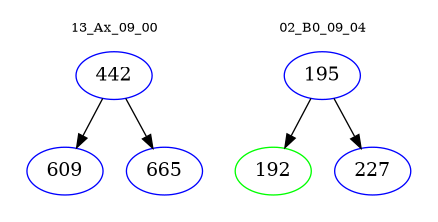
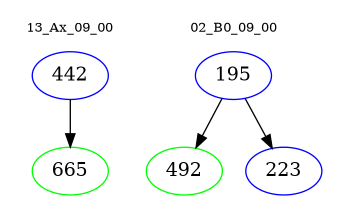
cluster "02_B0_09_04": label "02_B0_09_04" -> "02_B0_09_00"
node "609": removed
node "665": color blue -> green
node "192": label "192" -> "492"
node "227": label "227" -> "223"
